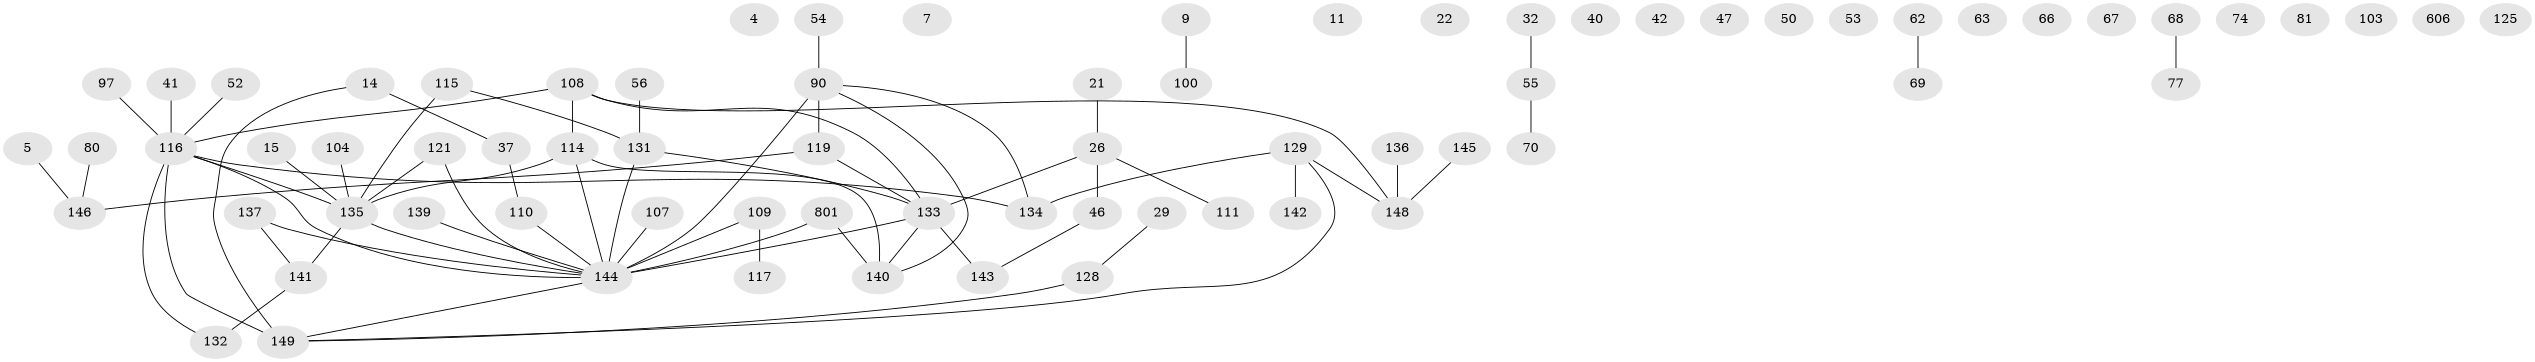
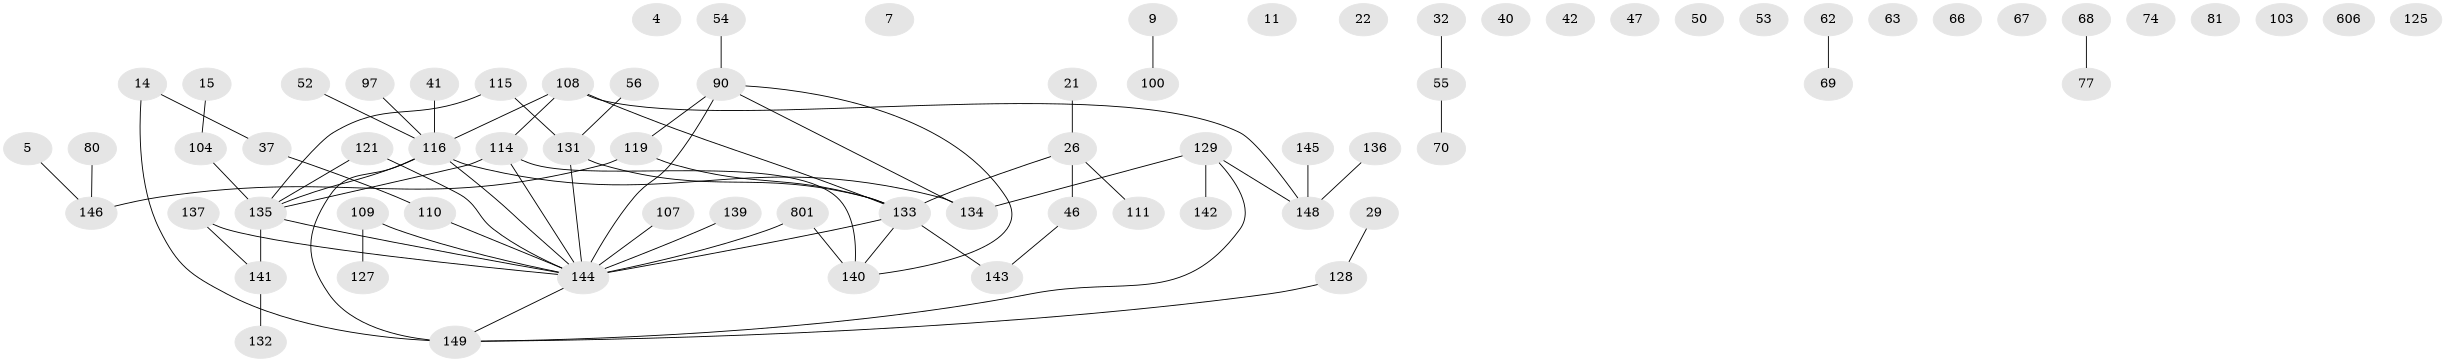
edge "15" -- "135": now "15" -- "104"
edge "116" -- "132": removed
node "117": label "117" -> "127"
